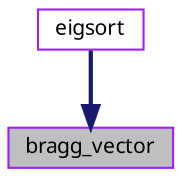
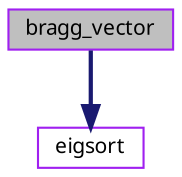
edge "eigsort" -> "bragg_vector": reversed
